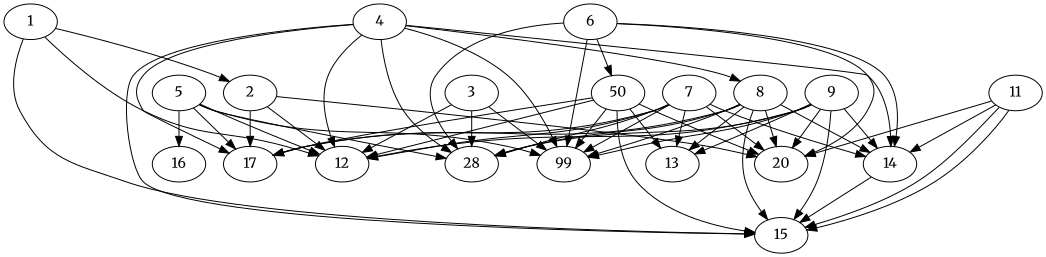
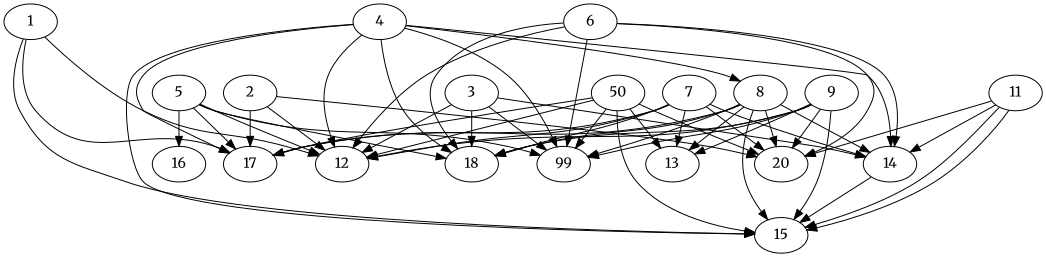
edge "1" -> "2": now "1" -> "17"
edge "6" -> "50": now "6" -> "12"
edge "7" -> "99": removed
edge "9" -> "14": now "3" -> "14"
node "28": label "28" -> "18"
